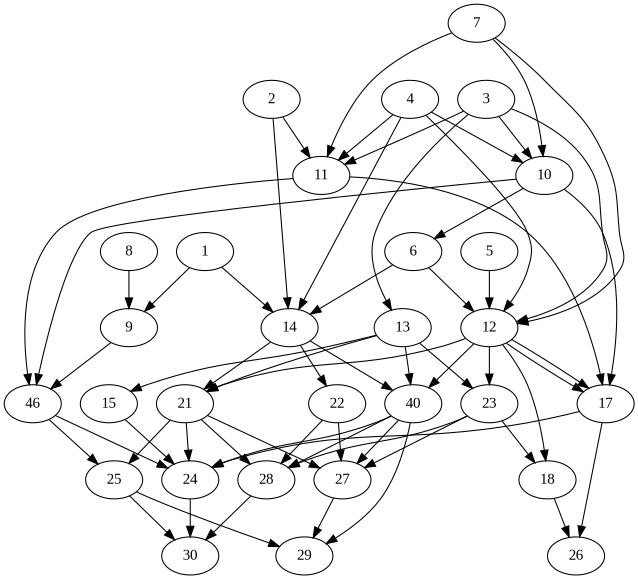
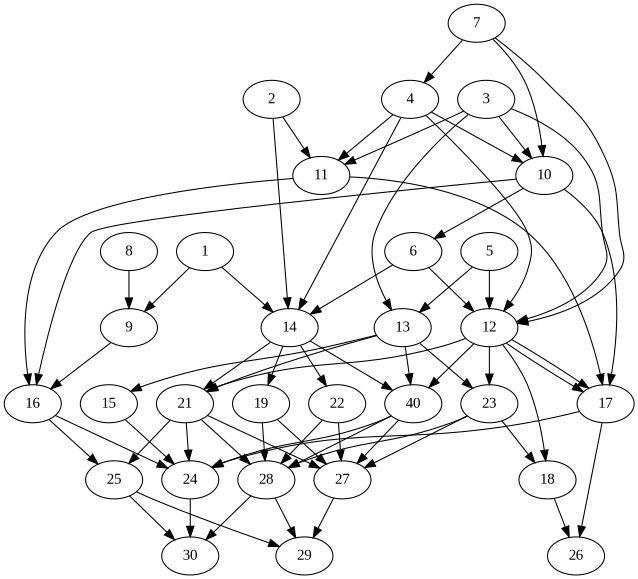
edge "7" -> "11": now "7" -> "4"
edge "5" -> "13": added
node "46": label "46" -> "16"
node "19": added
edge "40" -> "29": now "28" -> "29"
